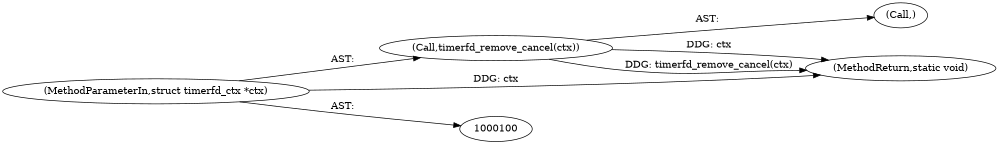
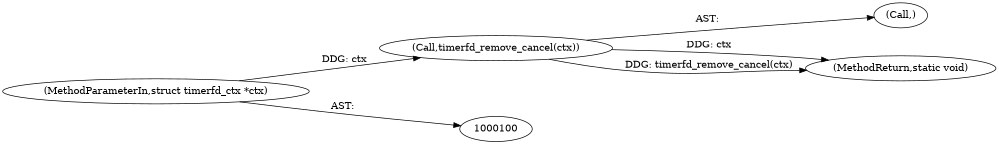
edge "(MethodParameterIn,struct timerfd_ctx *ctx)" -> "(Call,timerfd_remove_cancel(ctx))": label "AST: " -> "DDG: ctx"
edge "(MethodParameterIn,struct timerfd_ctx *ctx)" -> "(MethodReturn,static void)": removed, label "DDG: ctx"
